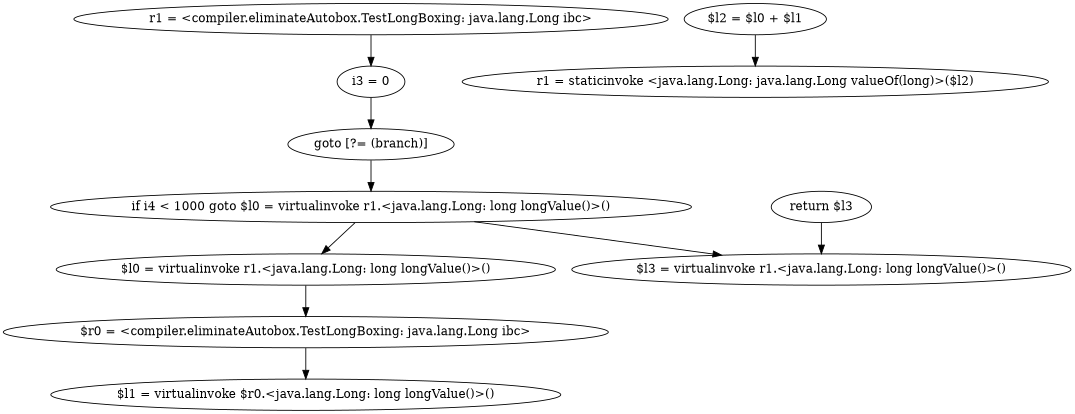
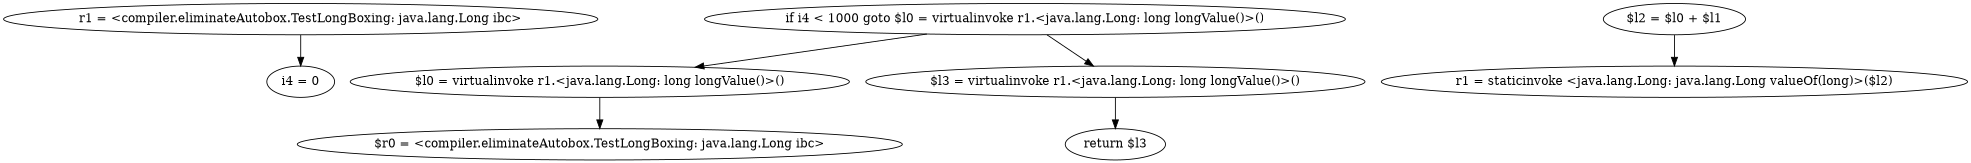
node "i3 = 0": label "i3 = 0" -> "i4 = 0"
node "goto [?= (branch)]": removed
edge "return $l3" -> "$l3 = virtualinvoke r1.<java.lang.Long: long longValue()>()": reversed
node "$l1 = virtualinvoke $r0.<java.lang.Long: long longValue()>()": removed
